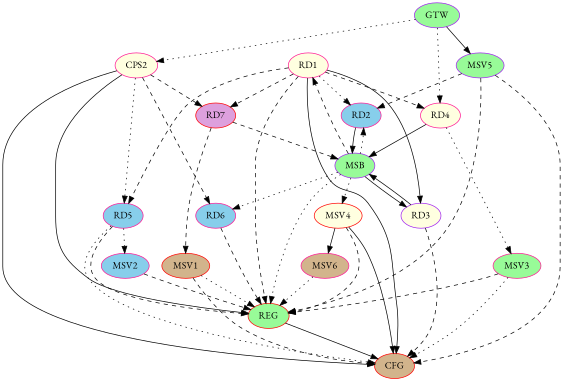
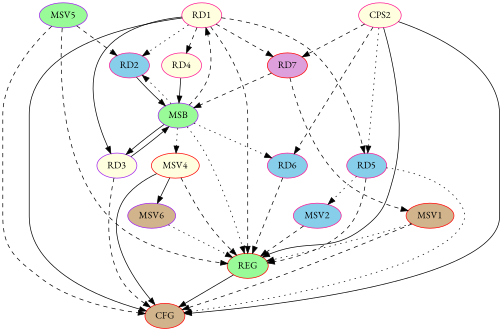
node "GTW": removed
node "MSV6": color deeppink -> purple
node "MSV3": removed
